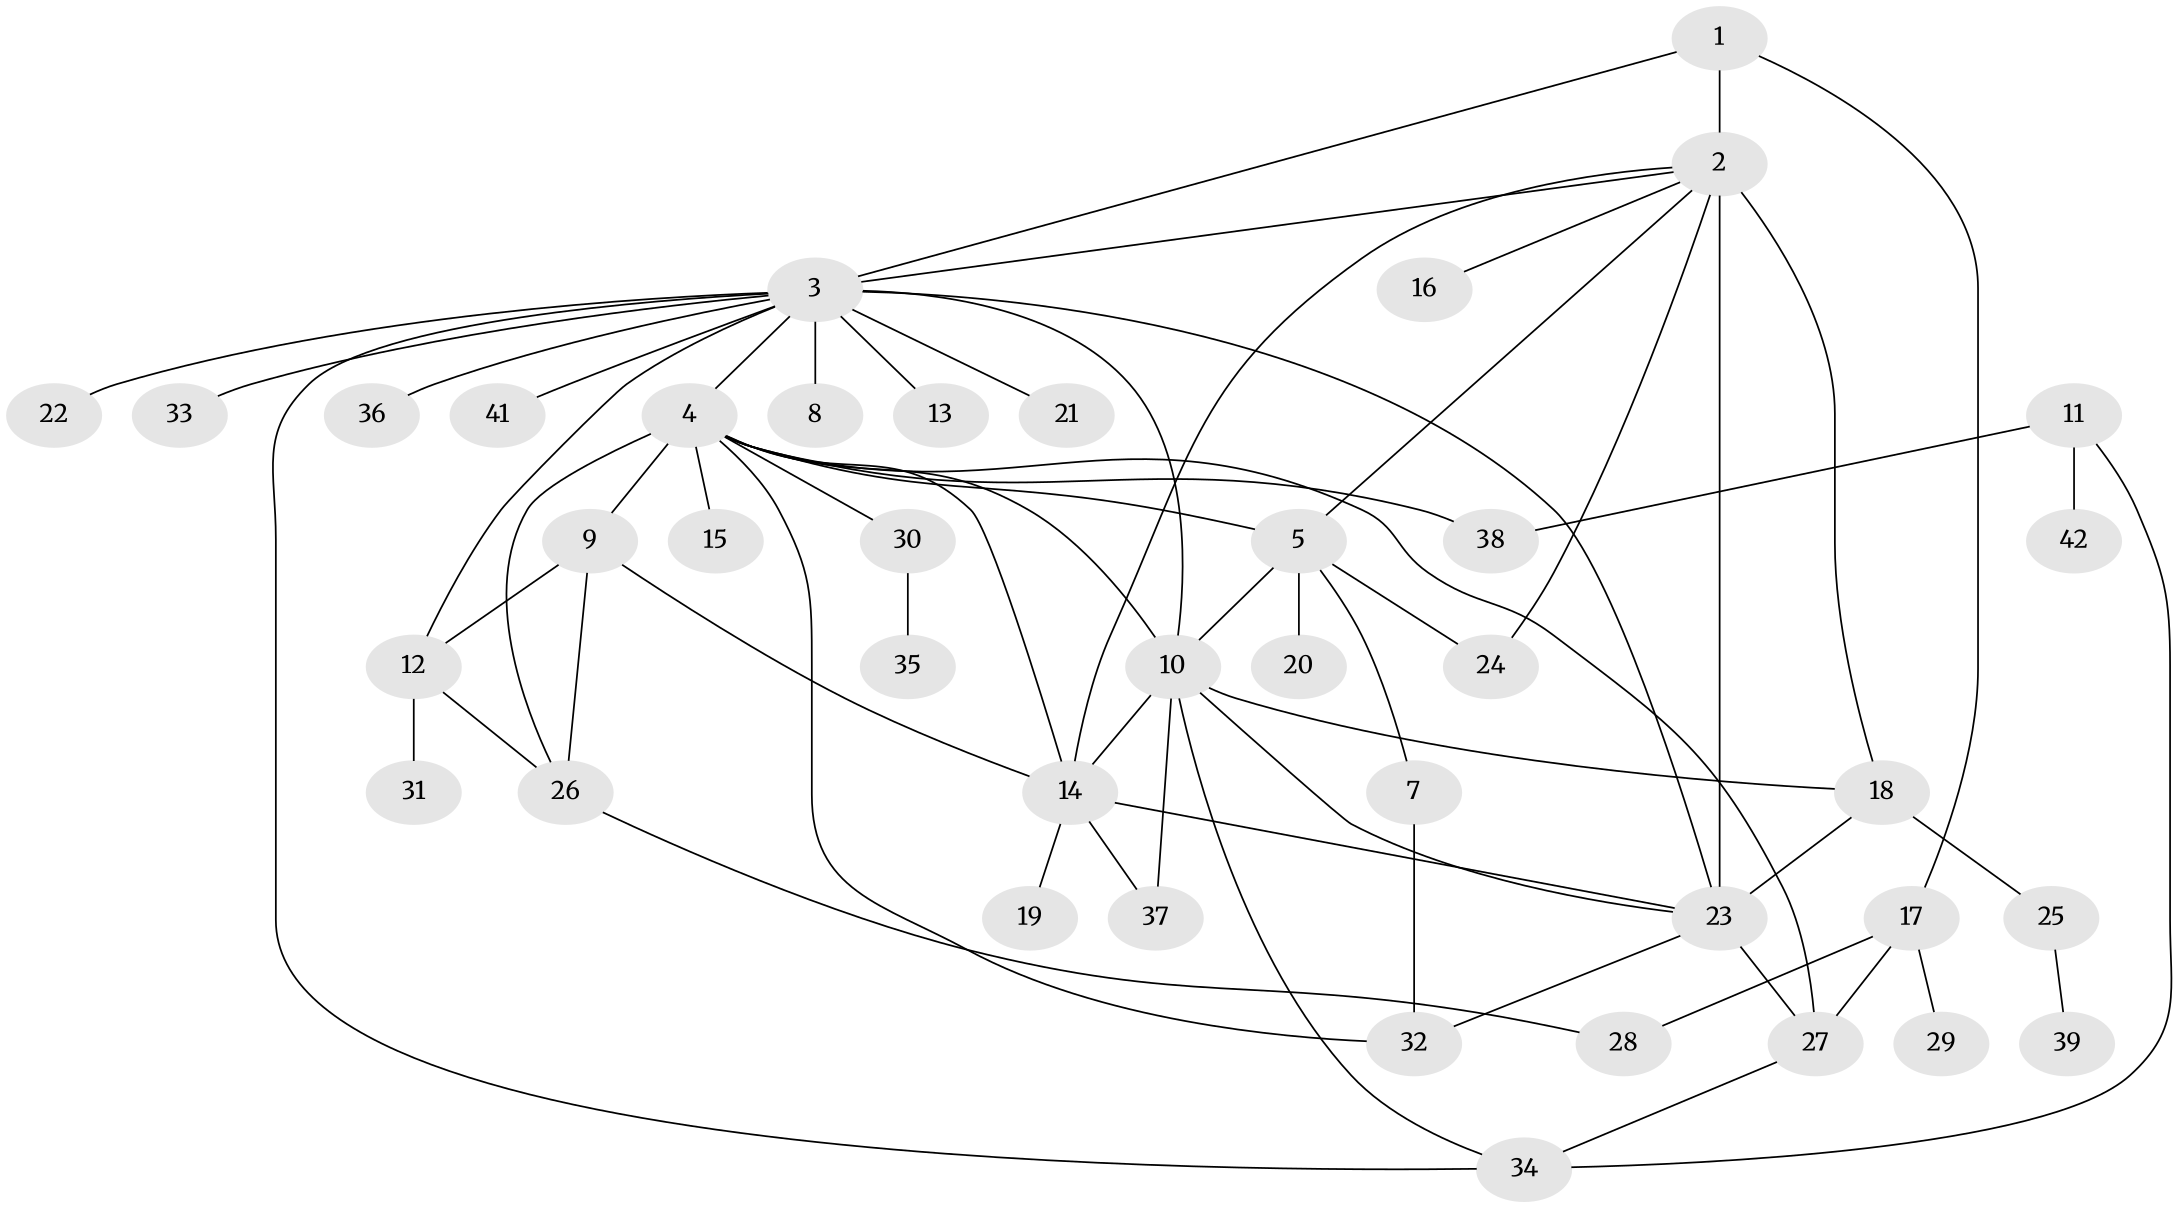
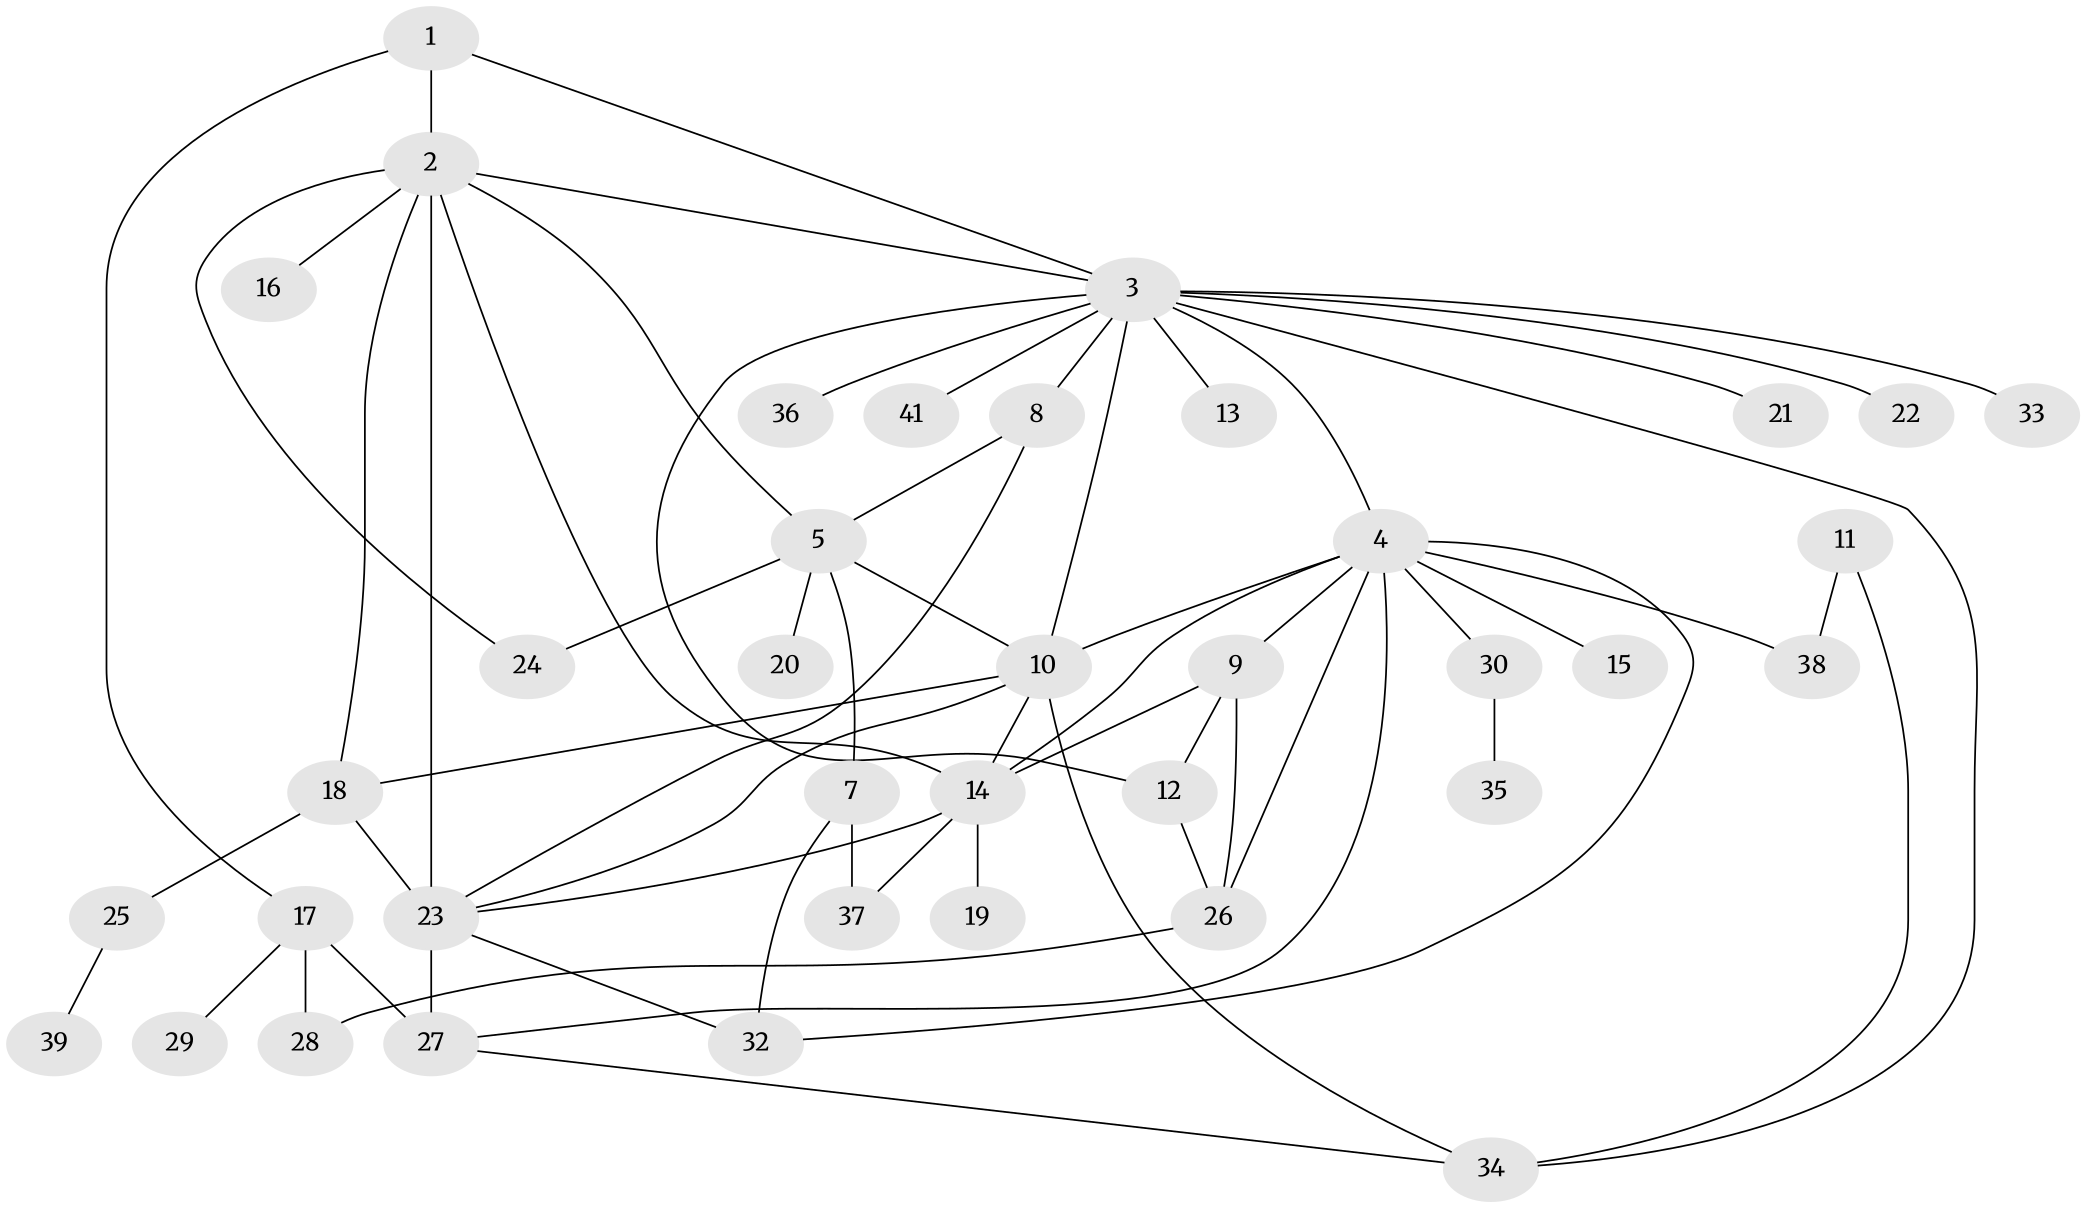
edge "3" -- "23": now "8" -- "23"
edge "4" -- "5": now "8" -- "5"
node "42": removed
node "31": removed
edge "10" -- "37": now "7" -- "37"
